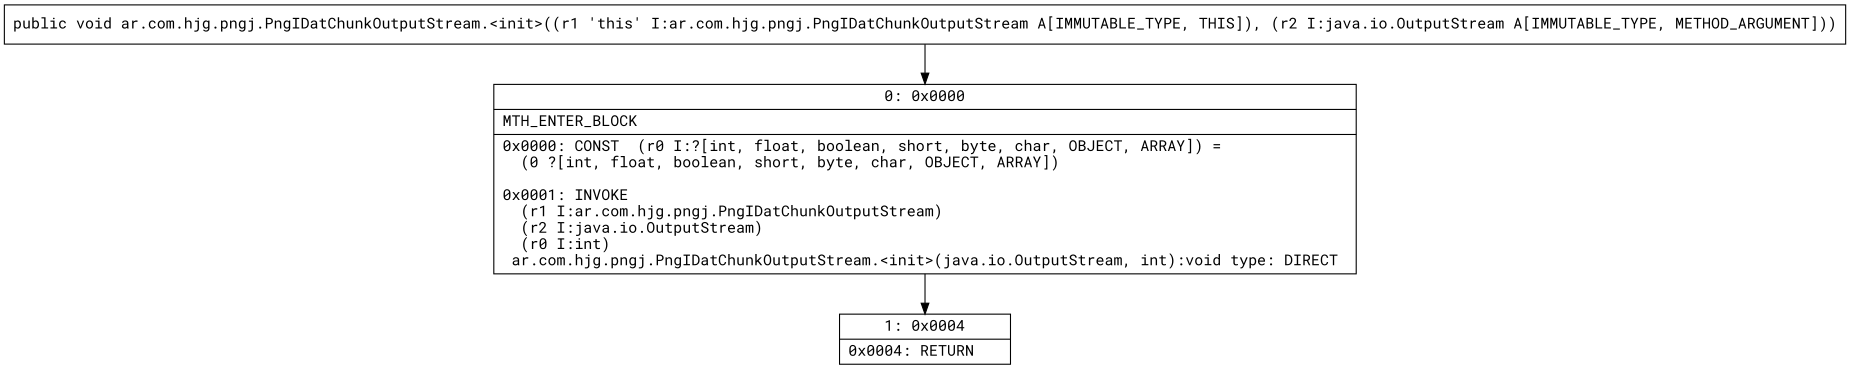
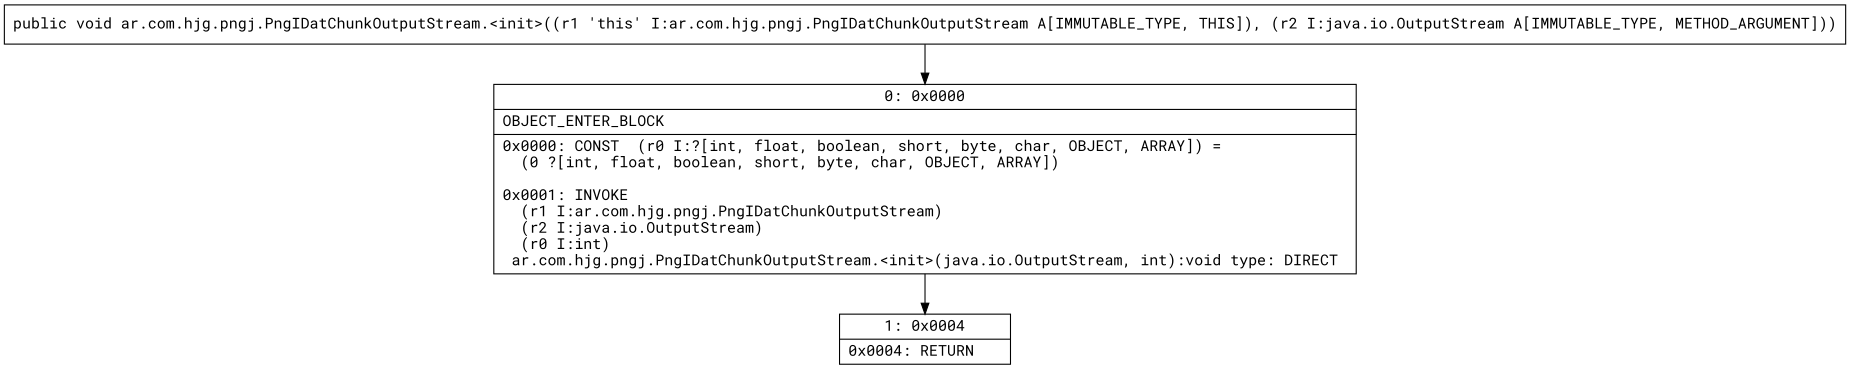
node "0: 0x0000": text "MTH_ENTER_BLOCK" -> "OBJECT_ENTER_BLOCK"
